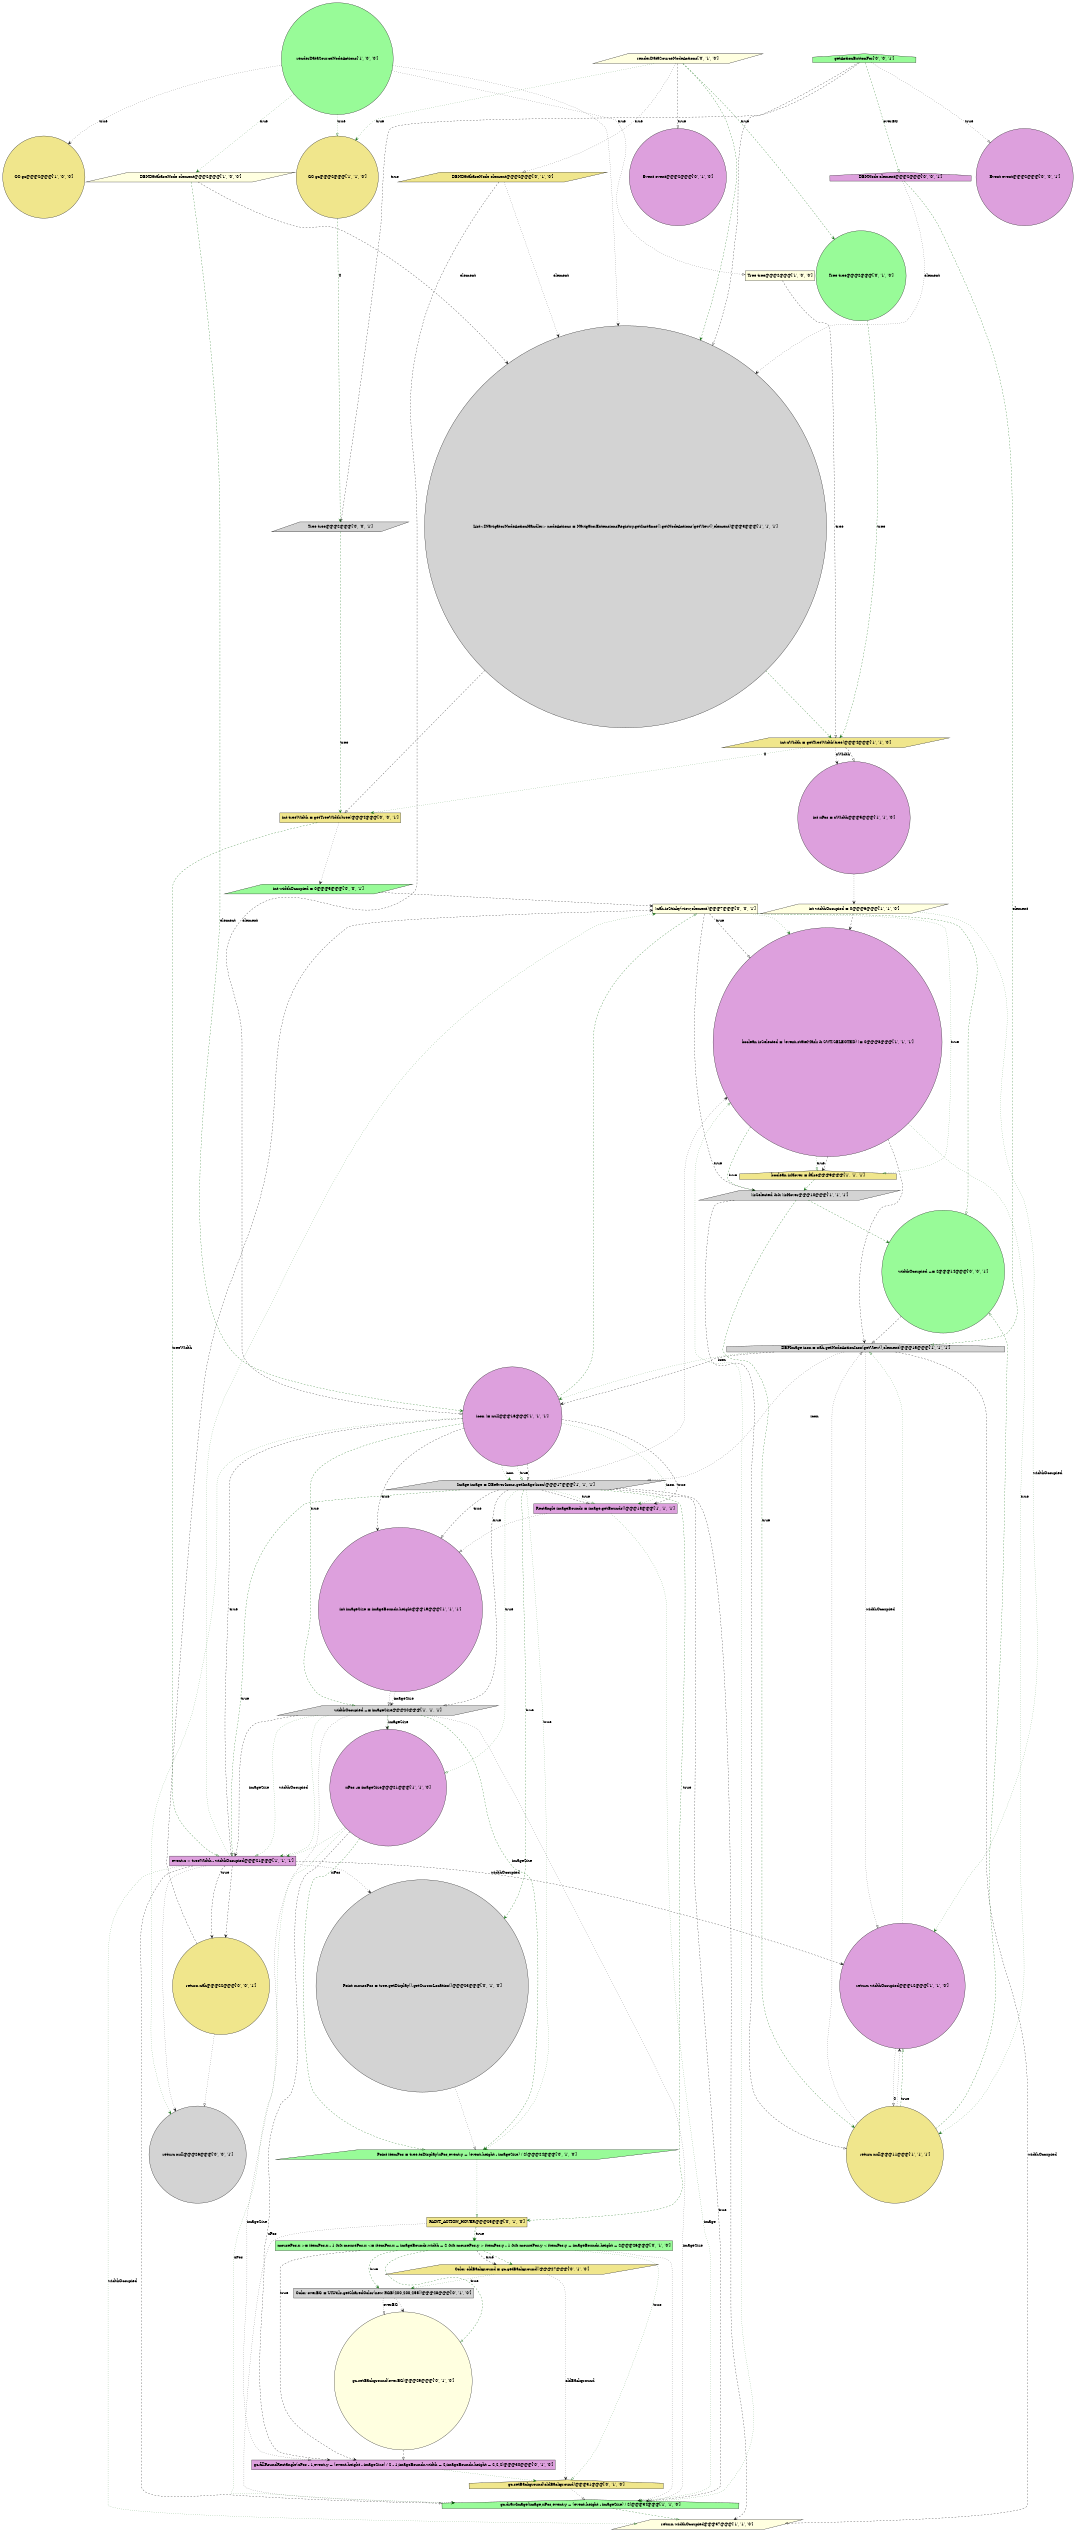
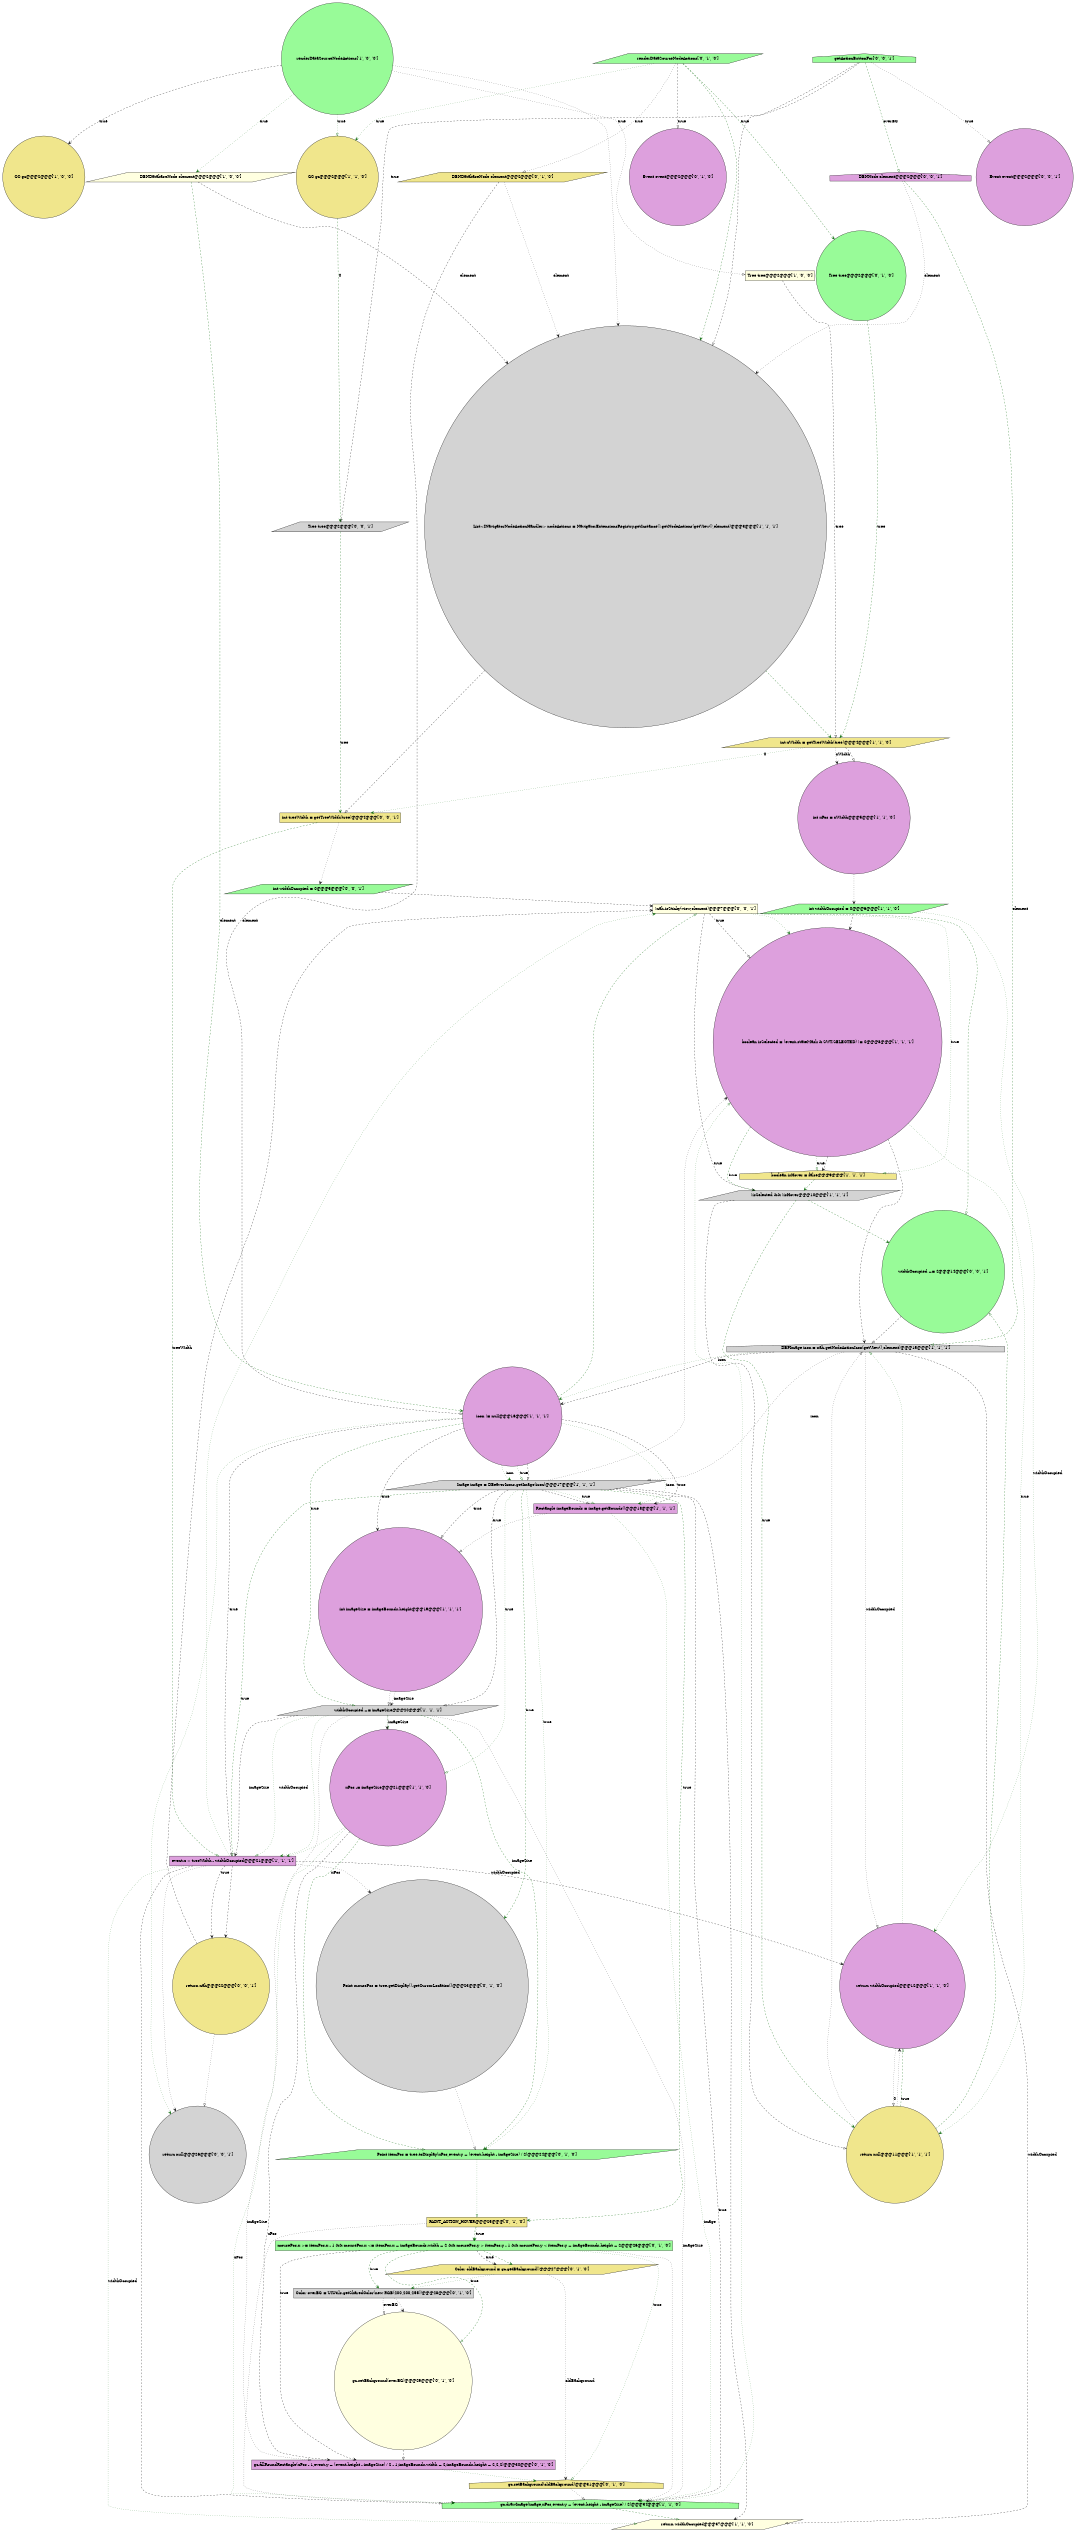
node "renderDataSourceNodeActions['0', '1', '0']": fillcolor lightyellow -> palegreen
edge "renderDataSourceNodeActions['1', '0', '0']" -> "GC gc@@@2@@@['1', '0', '0']": style dotted -> dashed
node "int widthOccupied = 0@@@6@@@['1', '1', '0']": fillcolor lightyellow -> palegreen
